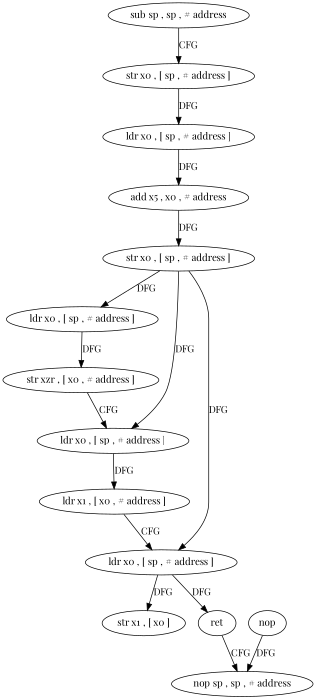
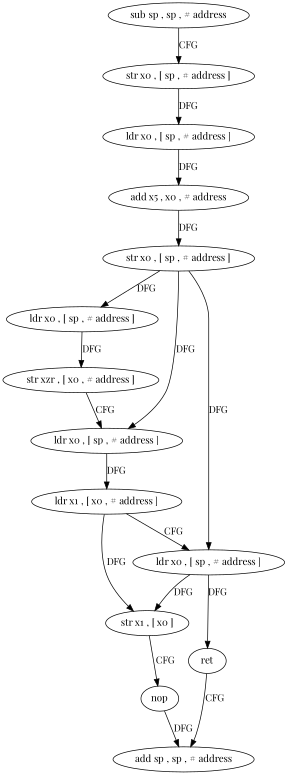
edge "ldr x1 , [ x0 , # address ]" -> "str x1 , [ x0 ]": added, label "DFG"
edge "str x1 , [ x0 ]" -> "nop": added, label "CFG"
node "nop sp , sp , # address": label "nop sp , sp , # address" -> "add sp , sp , # address"
